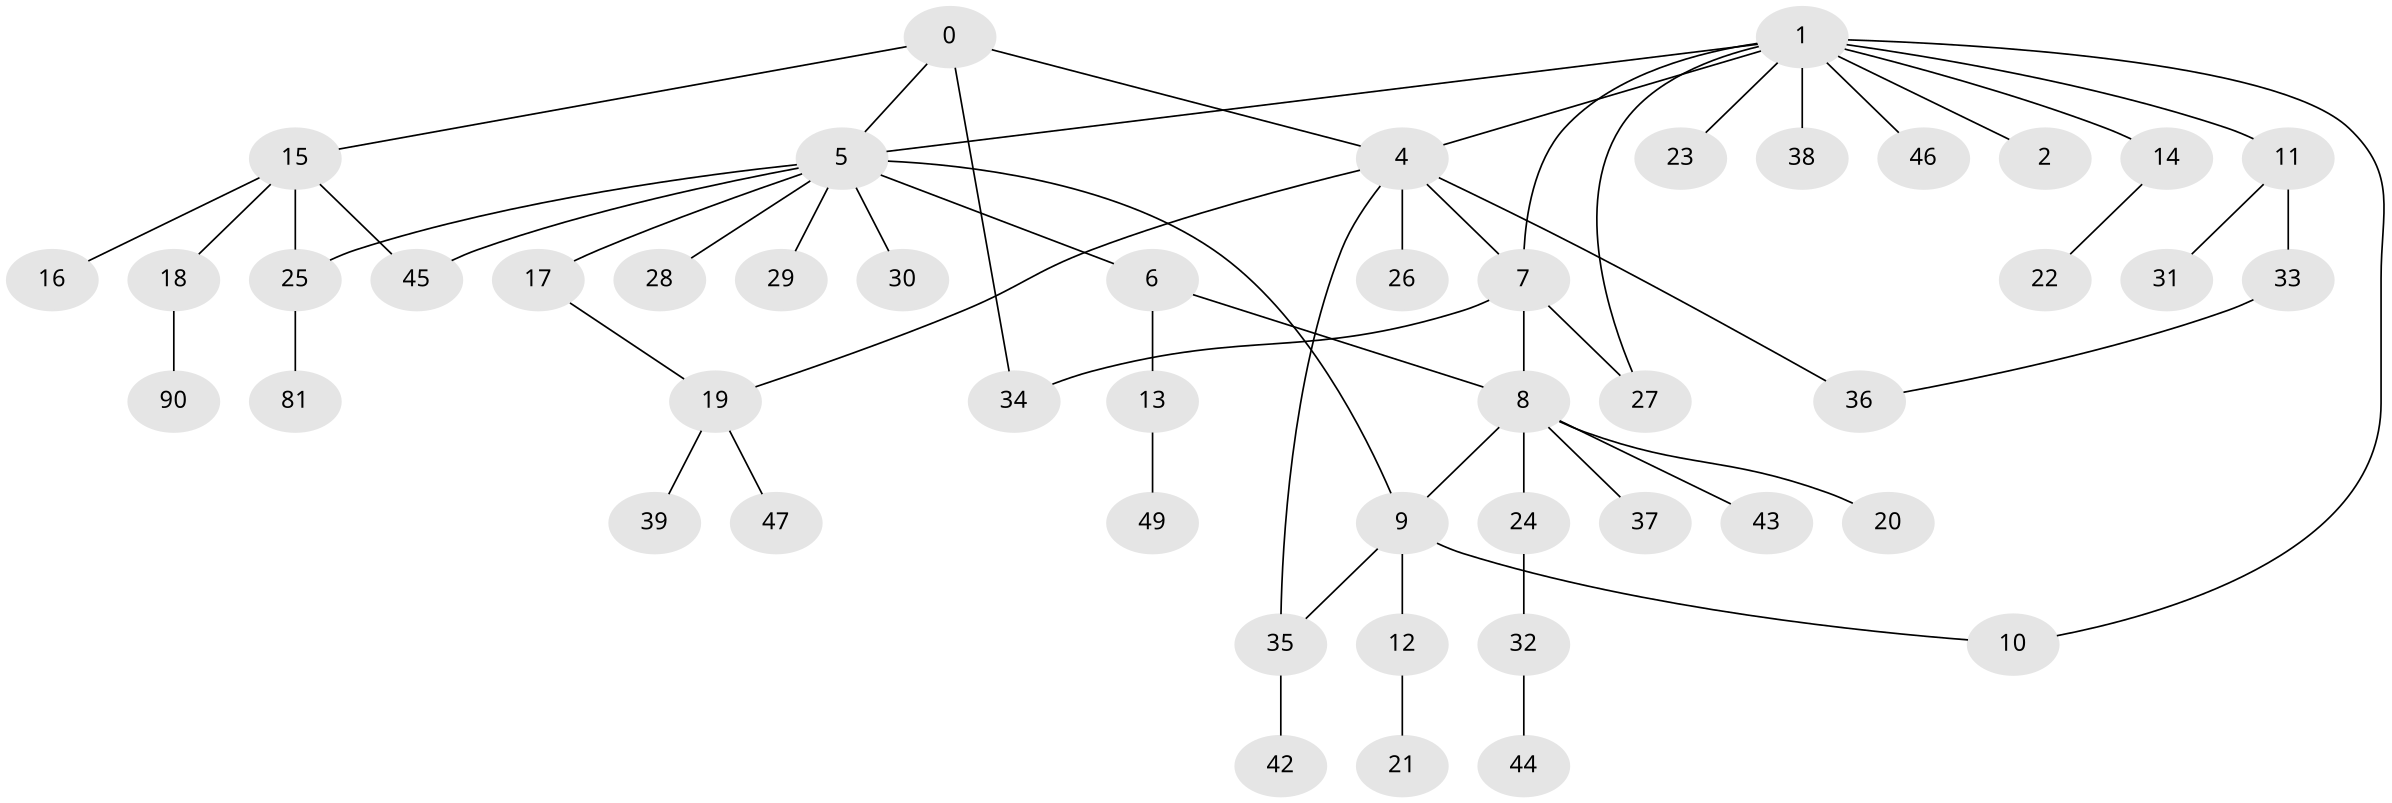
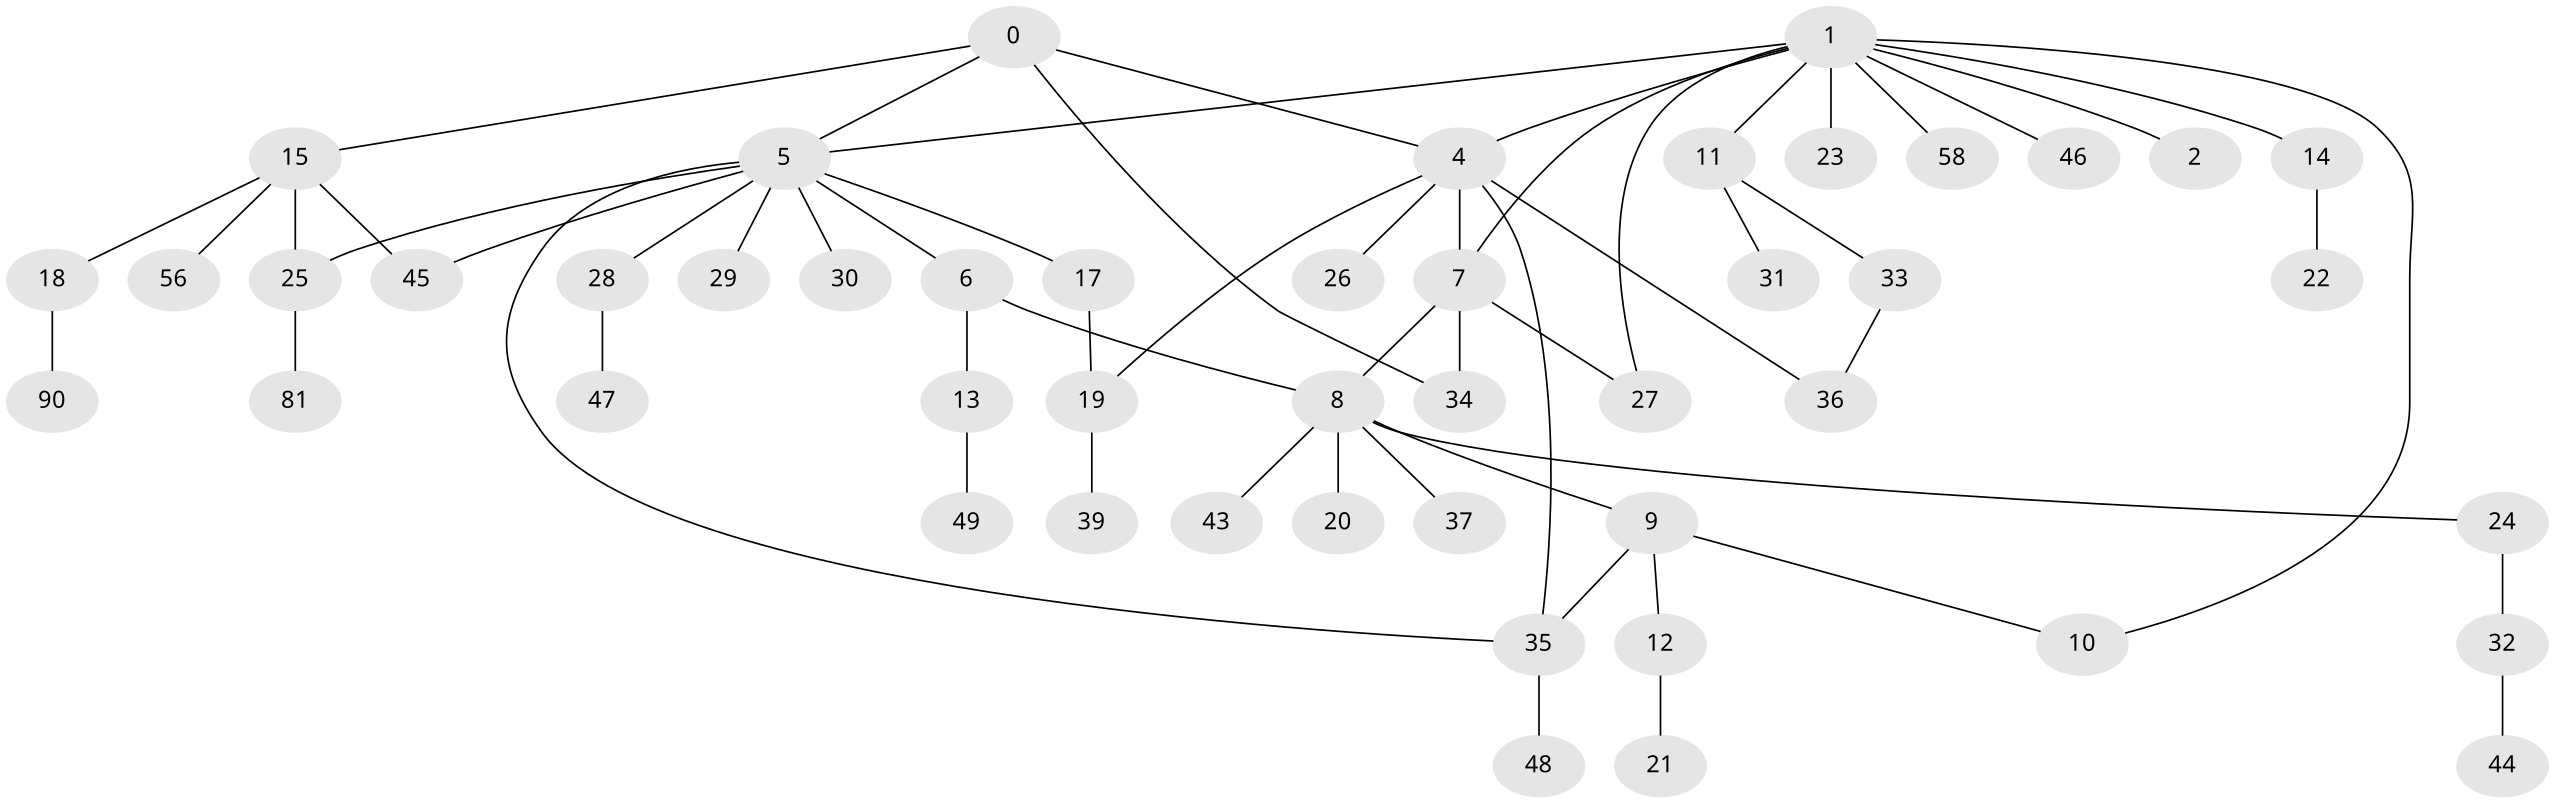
node "38": label "38" -> "58"
edge "5" -- "9": now "5" -- "35"
node "16": label "16" -> "56"
edge "19" -- "47": now "28" -- "47"
node "42": label "42" -> "48"
